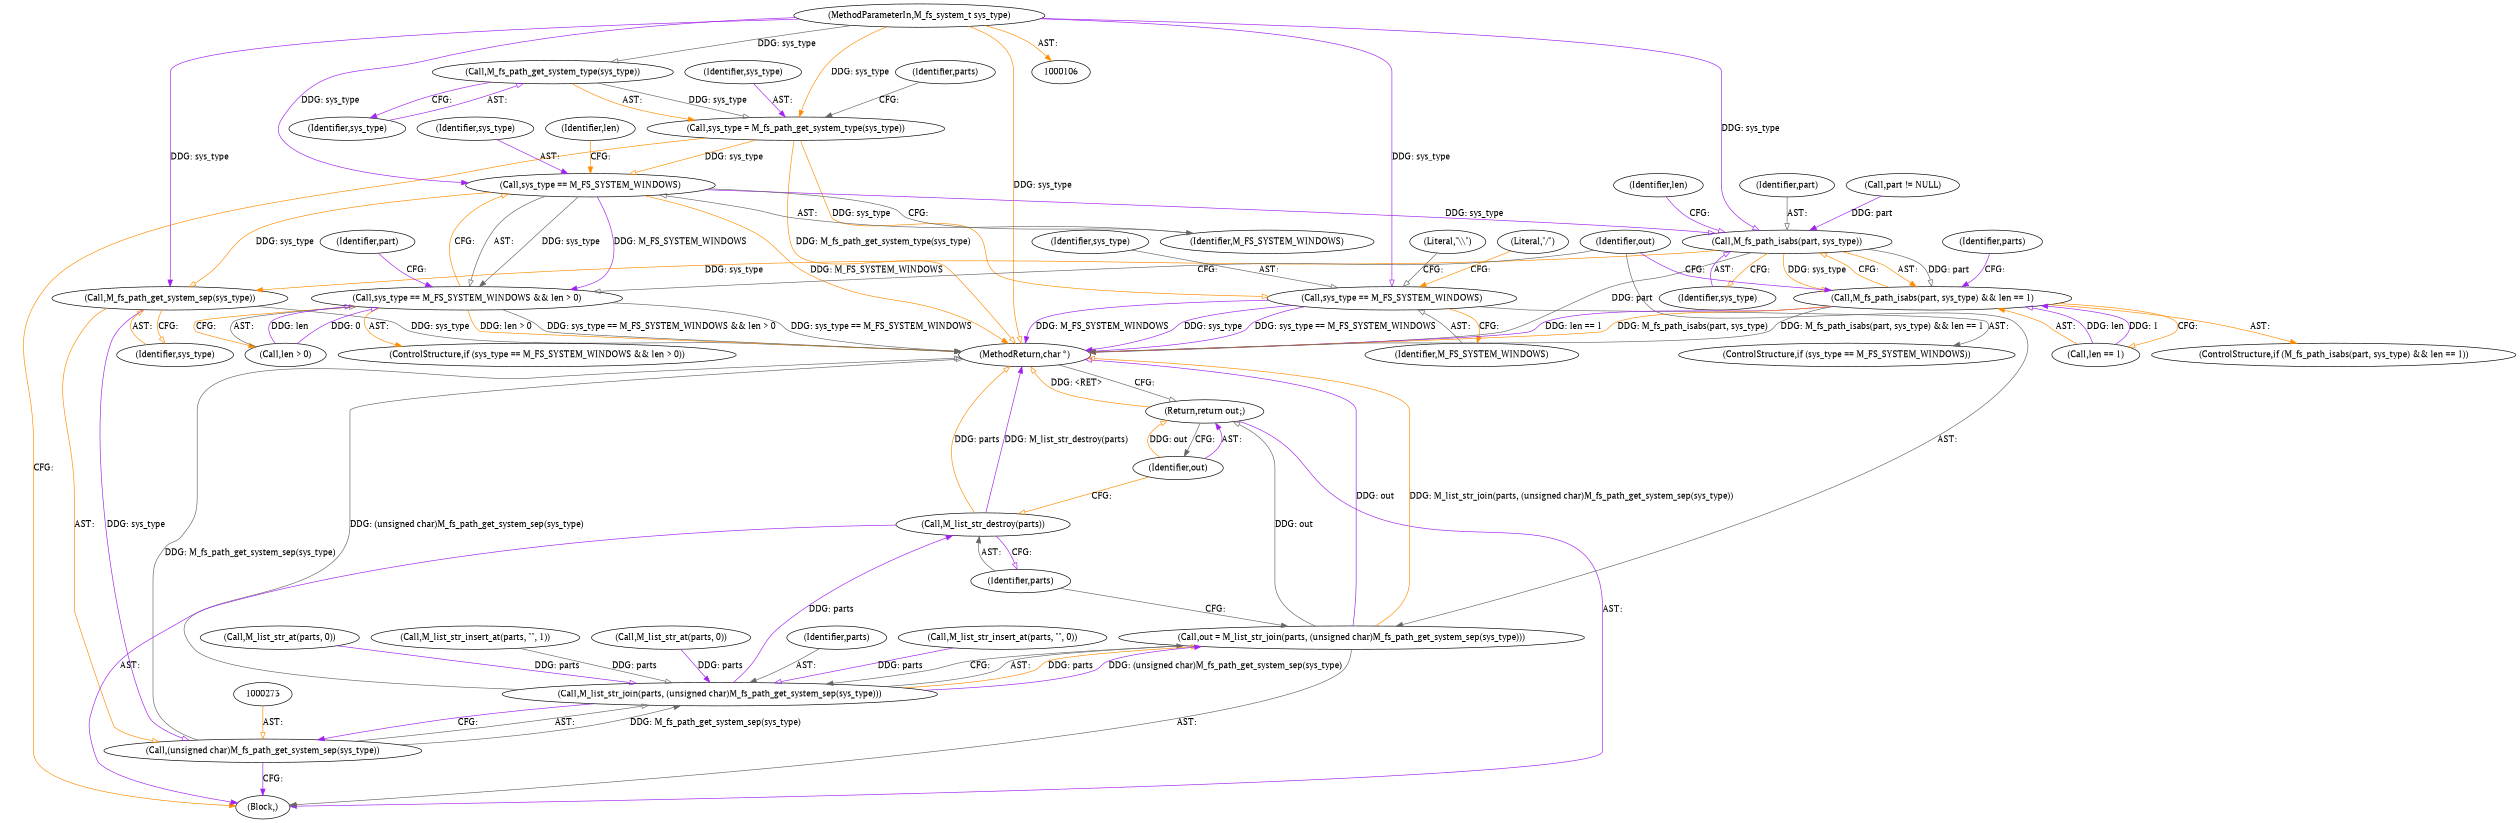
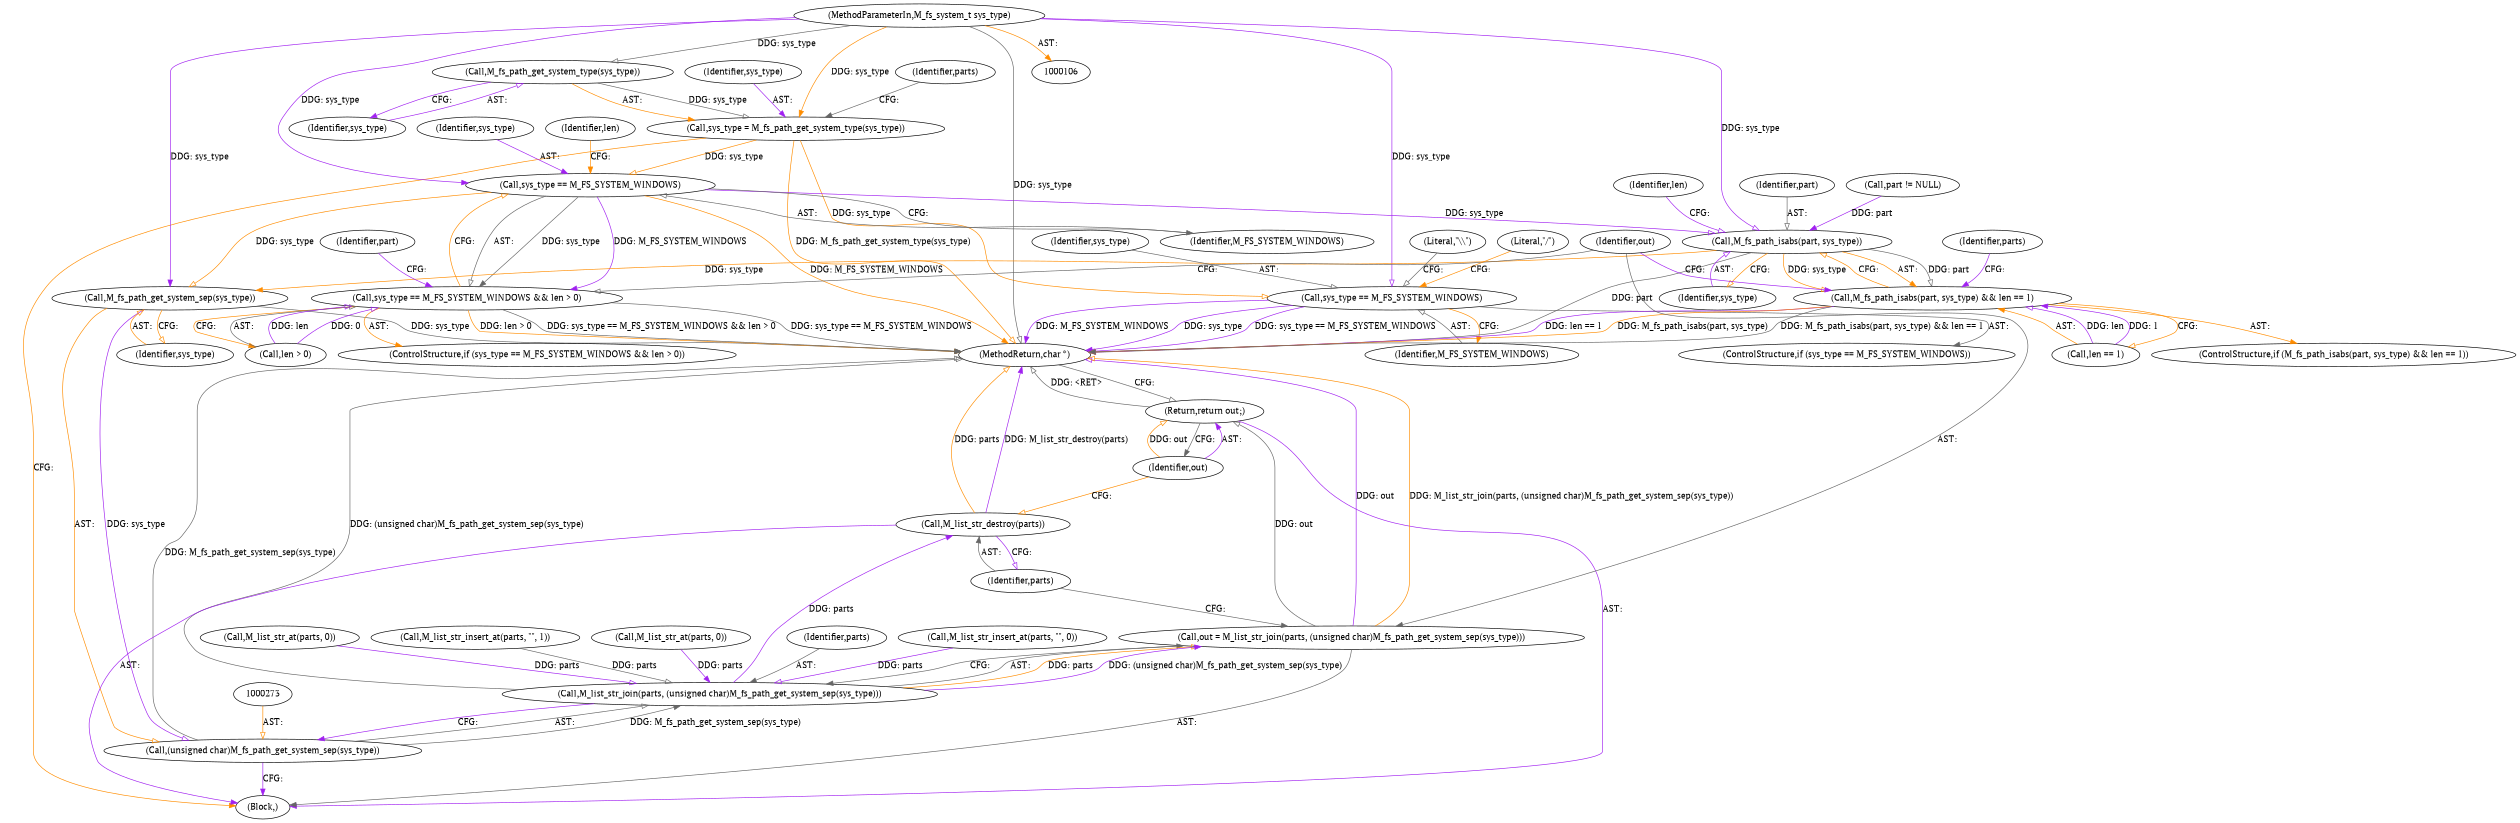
edge "(MethodParameterIn,M_fs_system_t sys_type)" -> "(MethodReturn,char *)": color darkorange -> gray40
edge "(Return,return out;)" -> "(MethodReturn,char *)": color darkorange -> gray40
